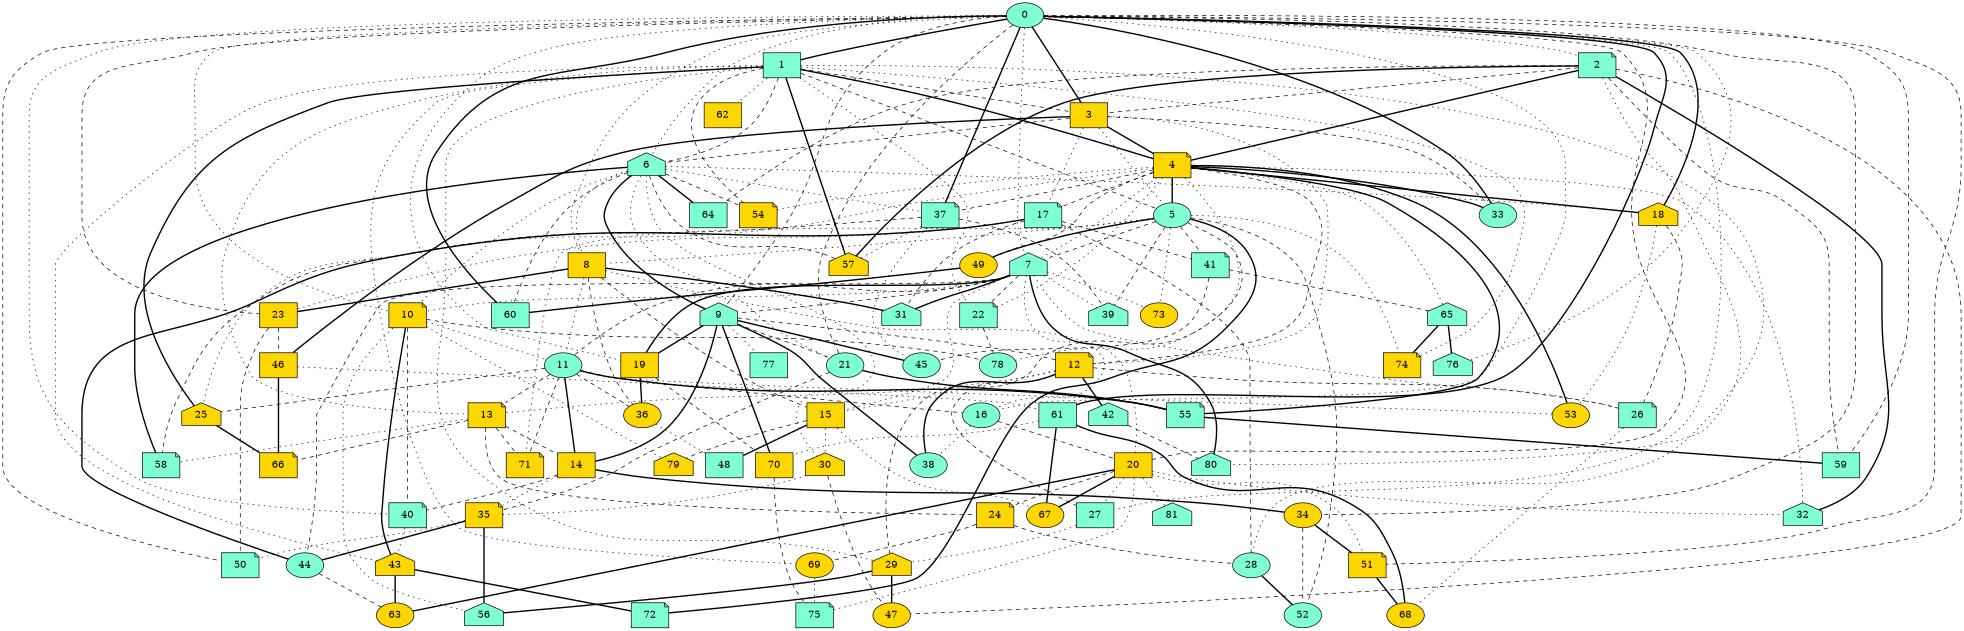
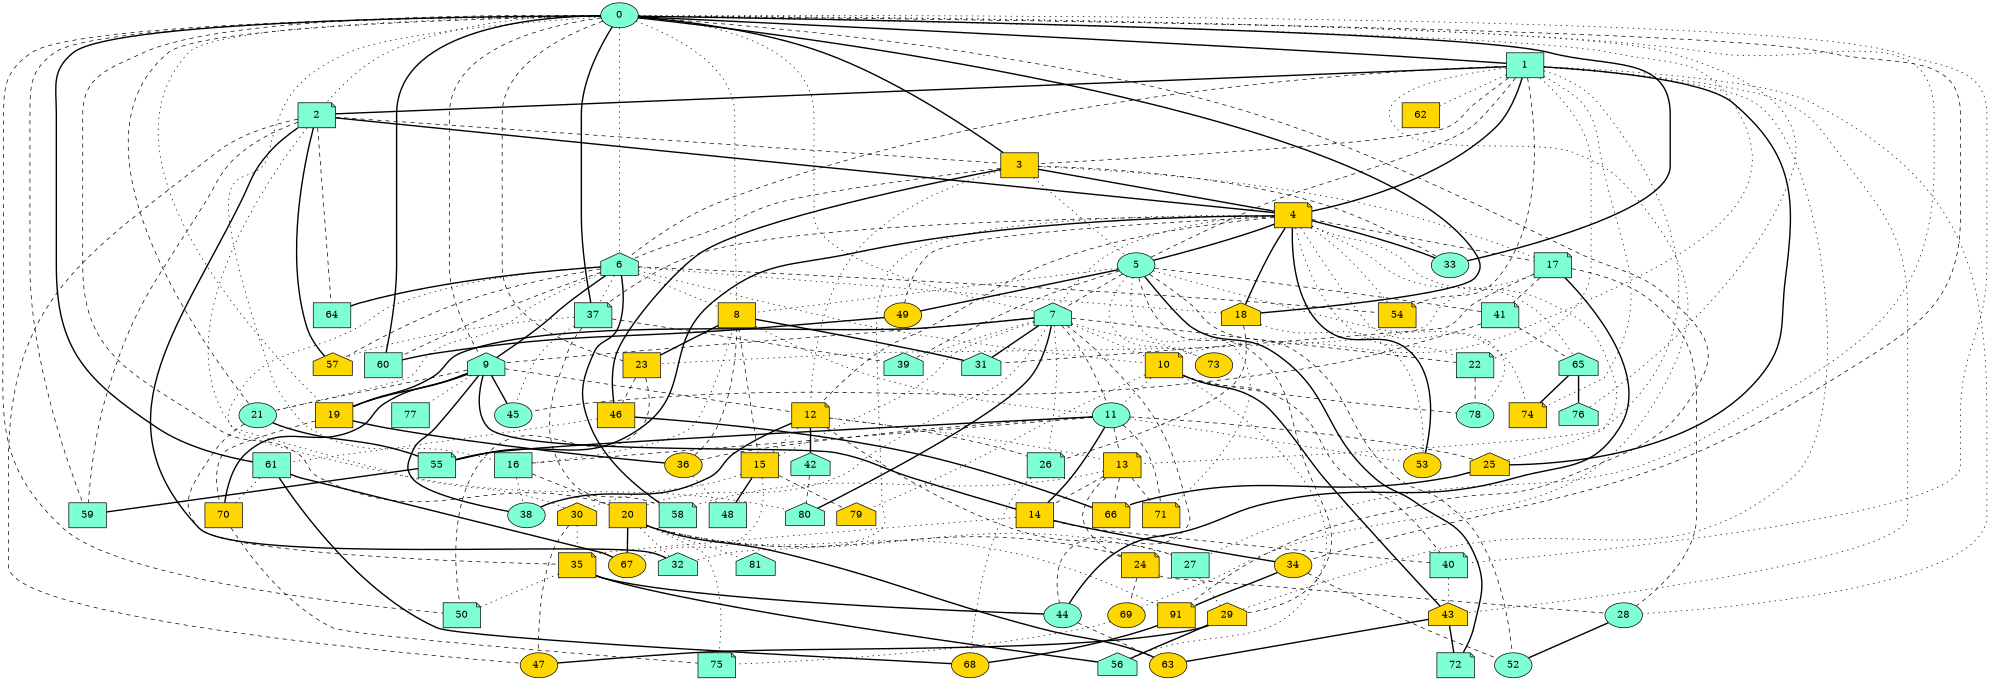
edge "1" -- "57": now "1" -- "2"
node "16": shape ellipse -> box
node "51": label "51" -> "91"
